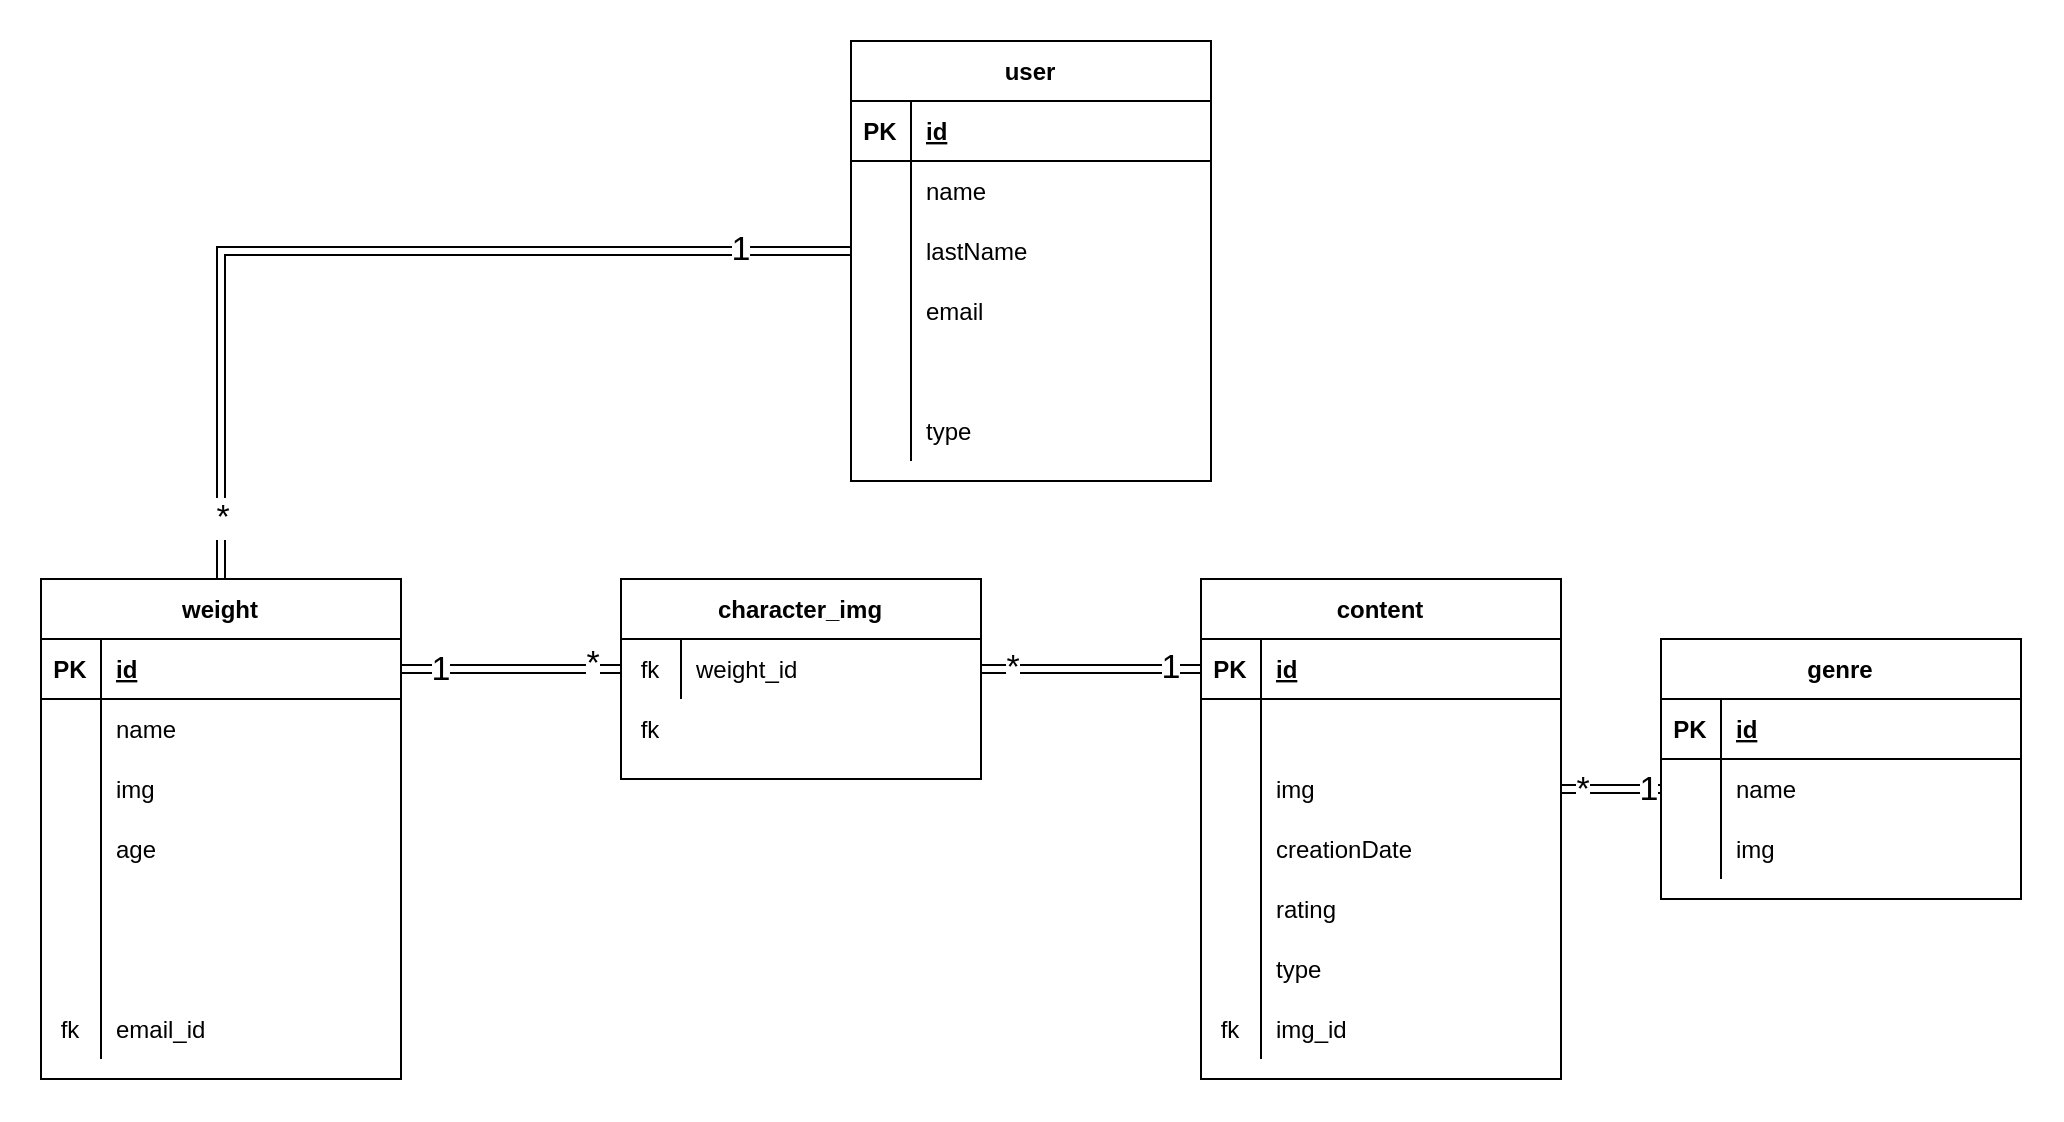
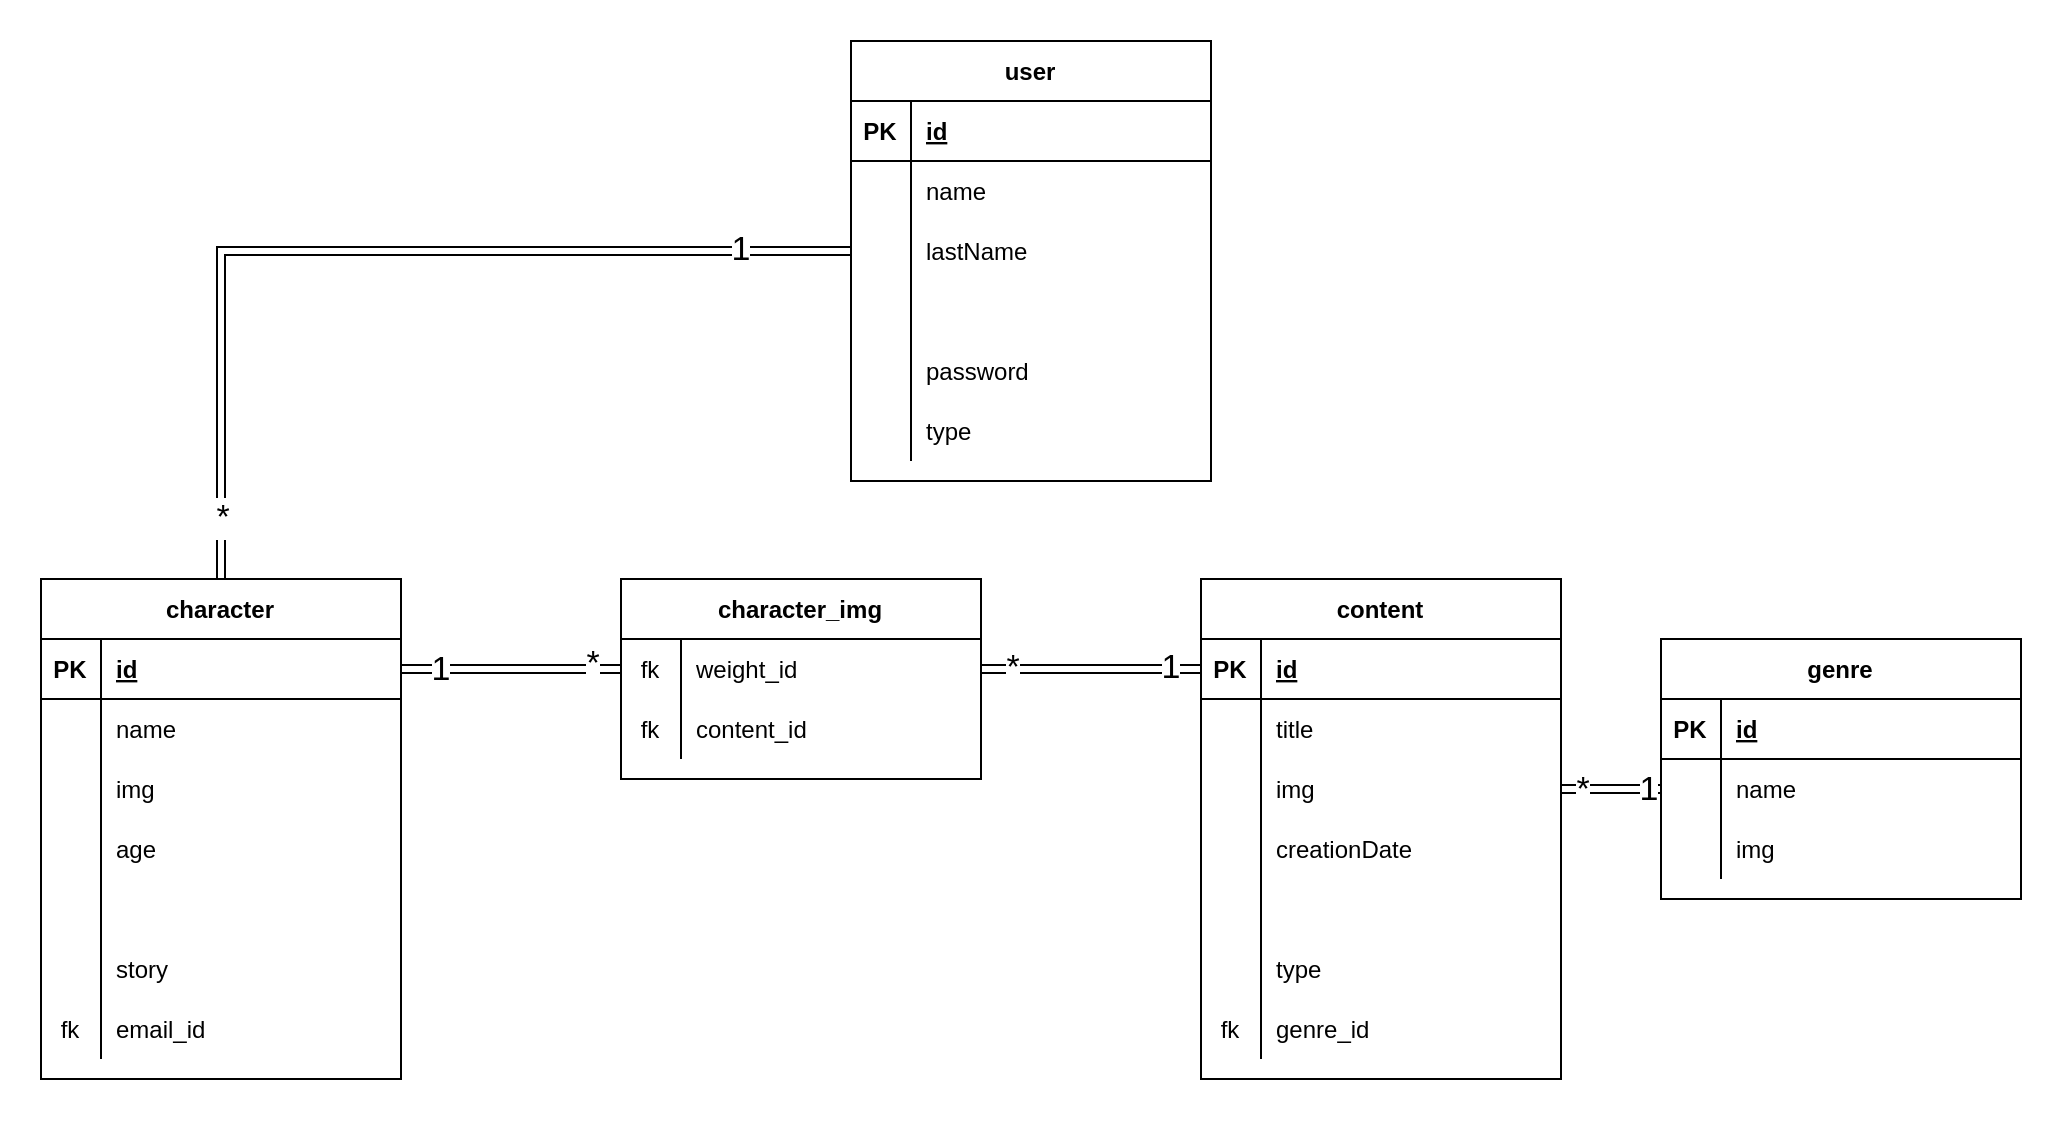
node "email": removed
node "password": added
node "weight": label "weight" -> "character"
node "content_id": added
node "title": added
node "rating": removed
node "story": added
node "img_id": label "img_id" -> "genre_id"
